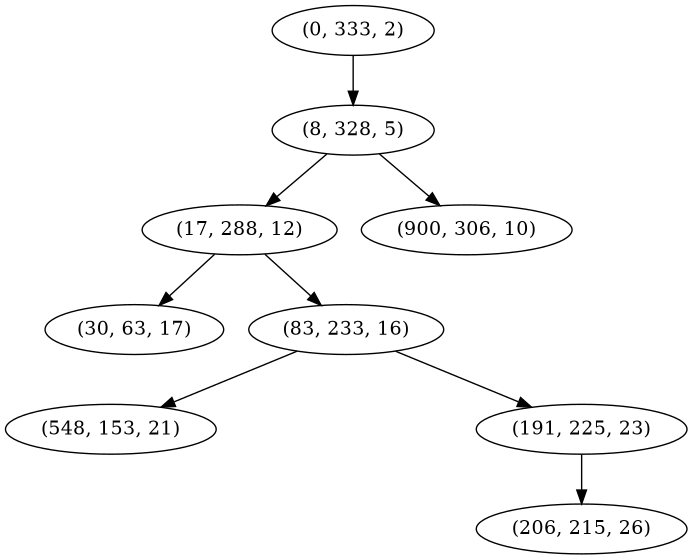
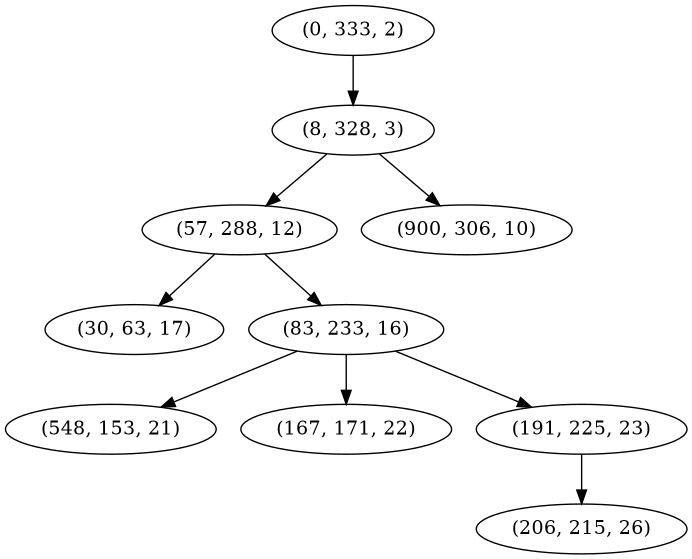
node "(8, 328, 5)": label "(8, 328, 5)" -> "(8, 328, 3)"
node "(17, 288, 12)": label "(17, 288, 12)" -> "(57, 288, 12)"
node "(167, 171, 22)": added
